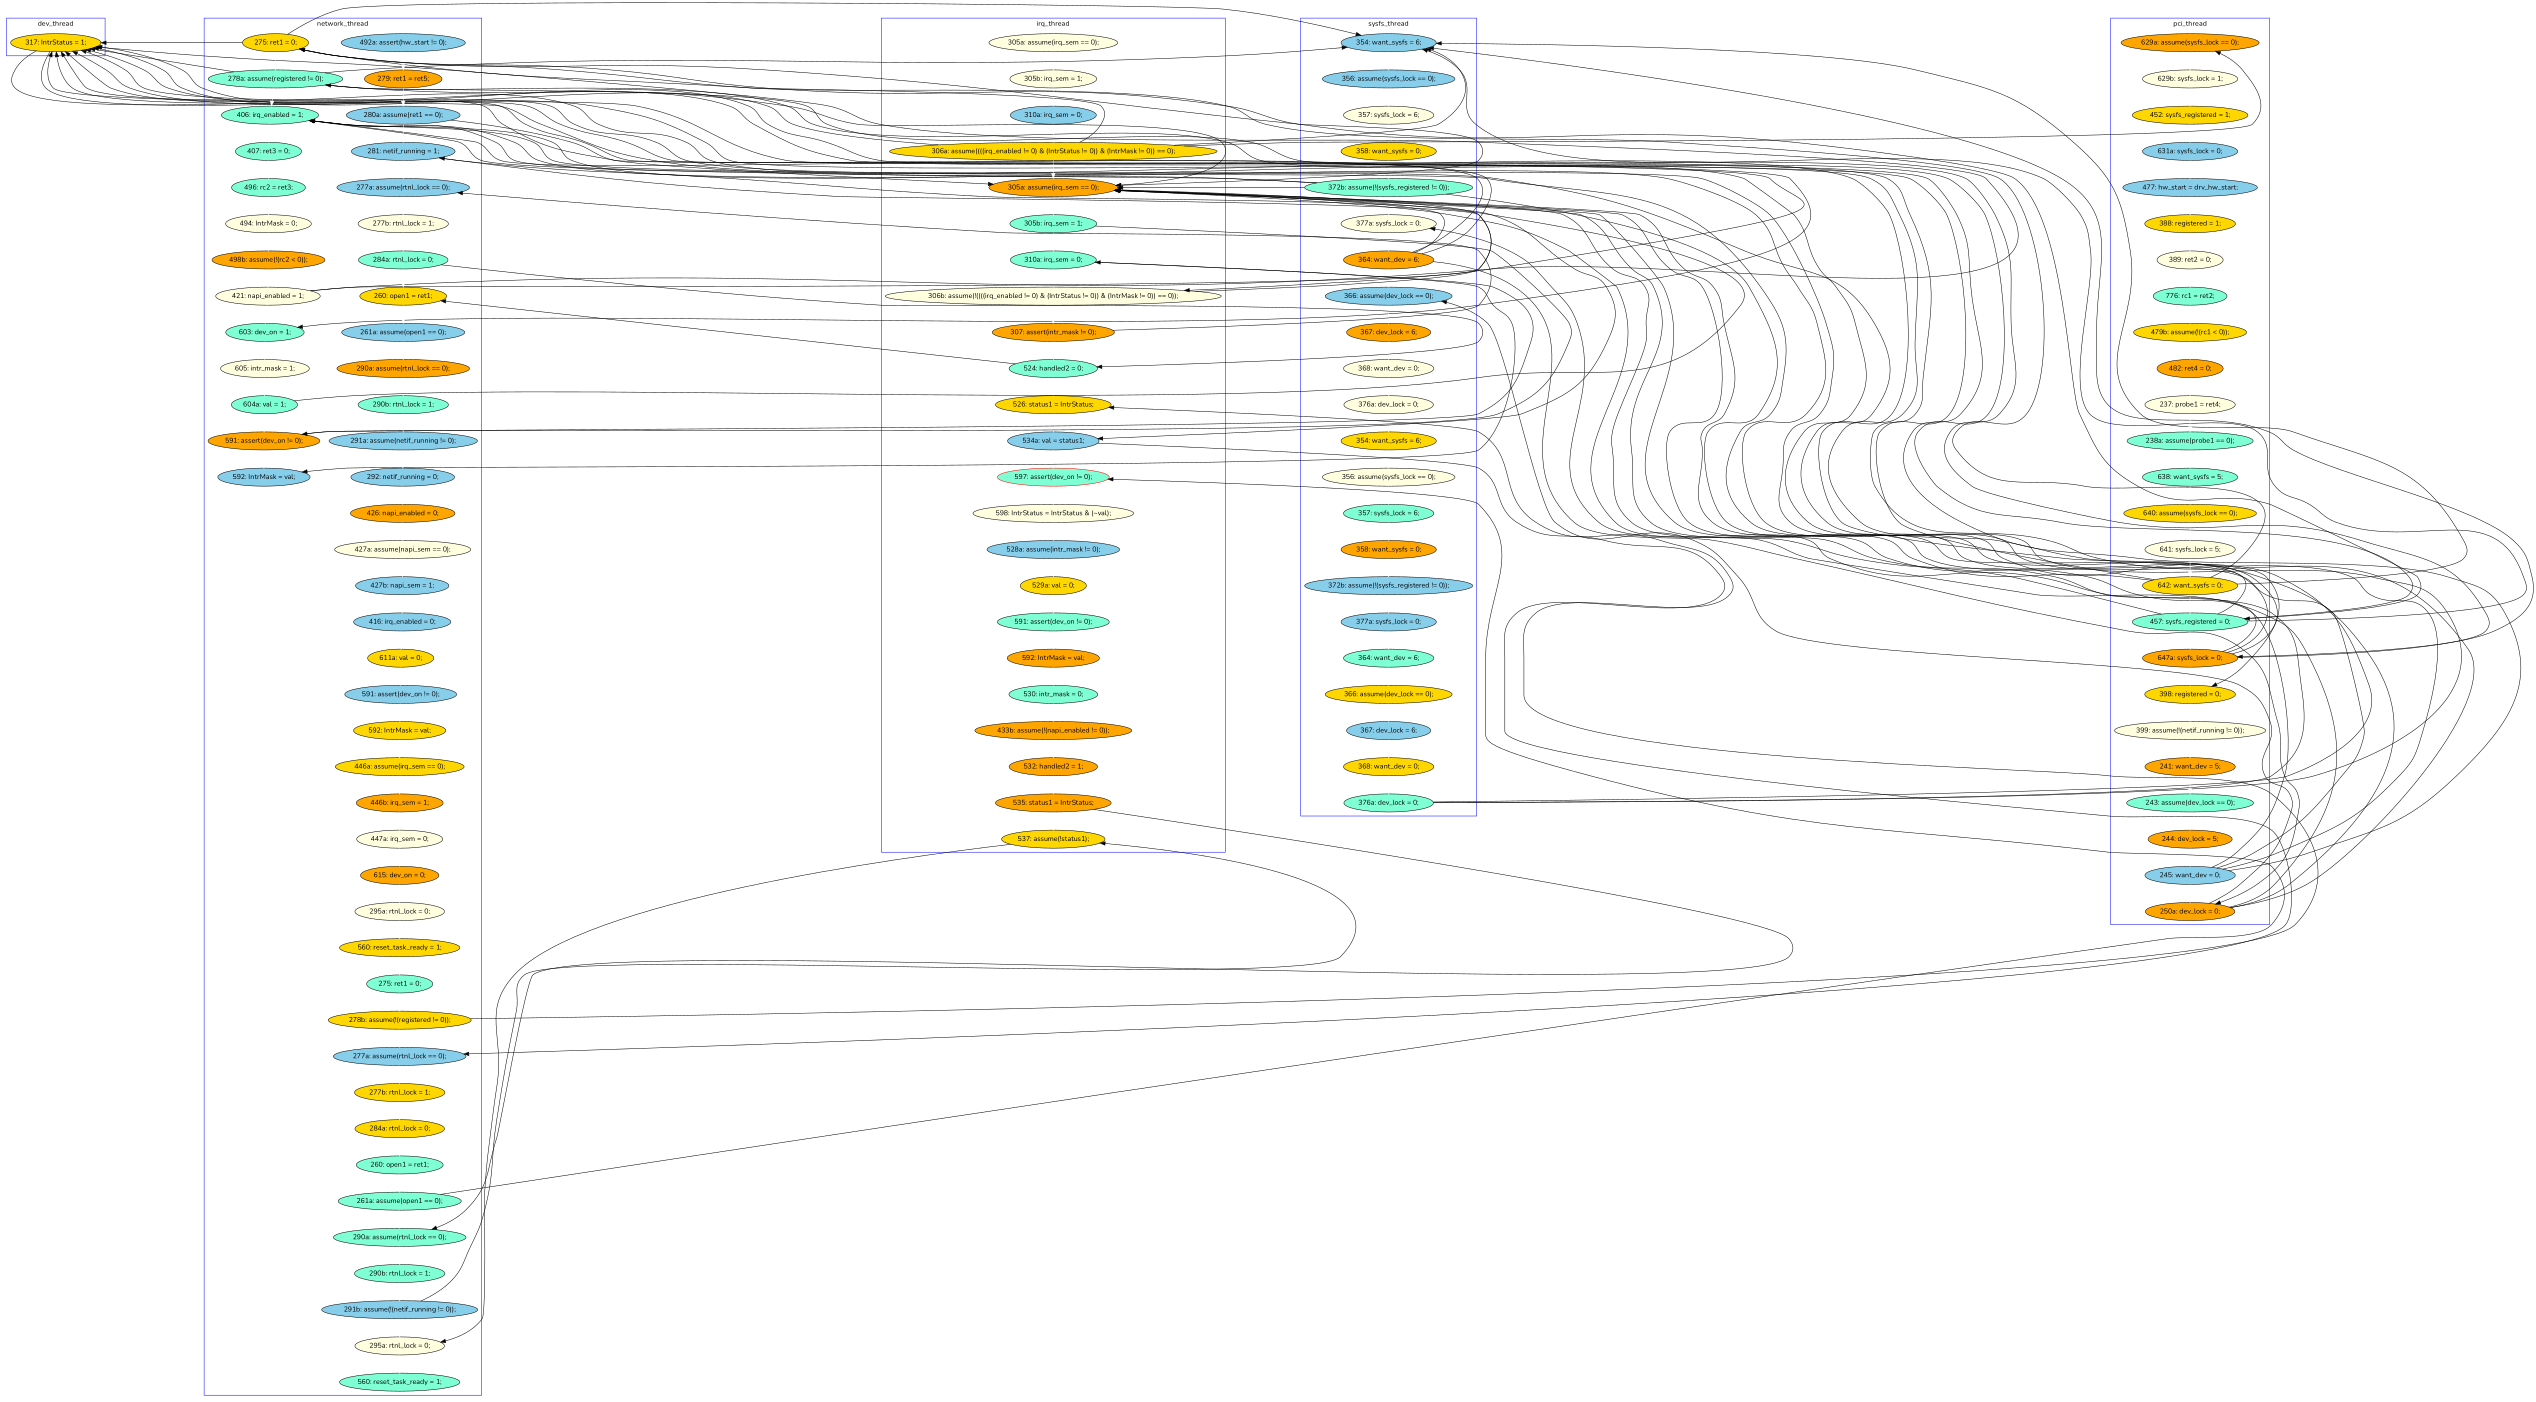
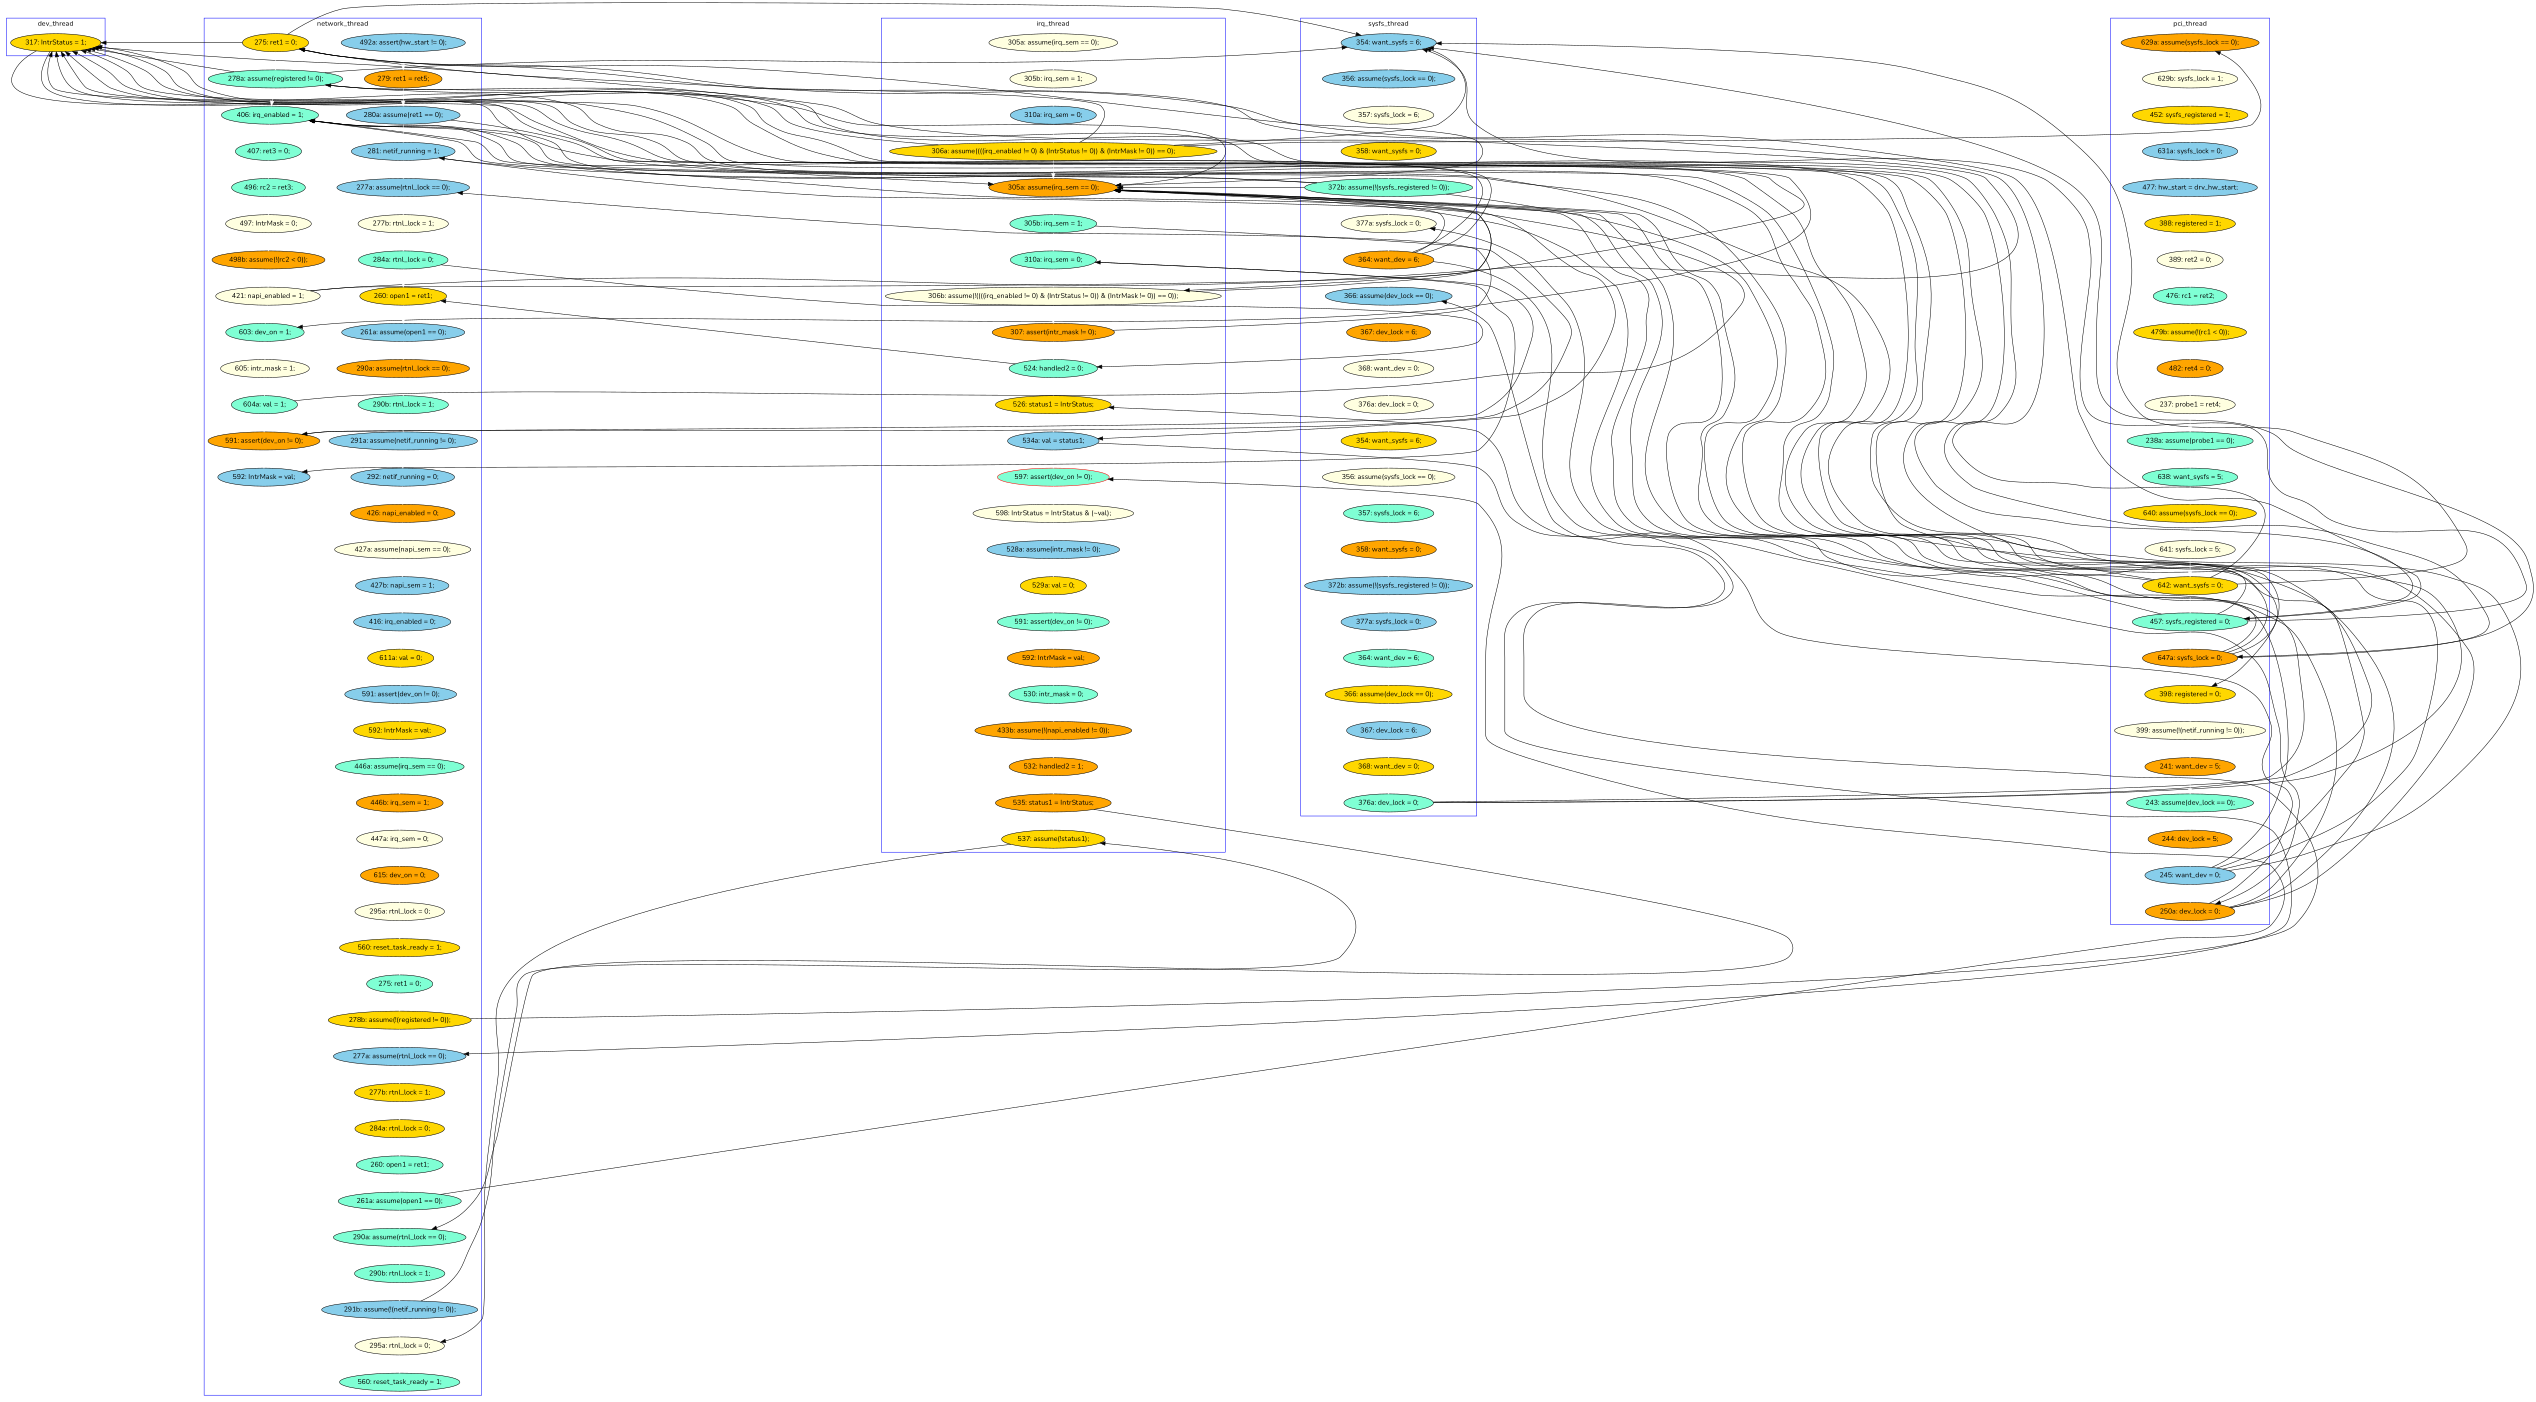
node "494: IntrMask = 0;": label "494: IntrMask = 0;" -> "497: IntrMask = 0;"
node "776: rc1 = ret2;": label "776: rc1 = ret2;" -> "476: rc1 = ret2;"
node "446a: assume(irq_sem == 0);": fillcolor gold -> aquamarine
